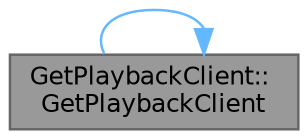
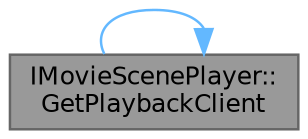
node "GetPlaybackClient:: GetPlaybackClient": label "GetPlaybackClient:: GetPlaybackClient" -> "IMovieScenePlayer:: GetPlaybackClient"
